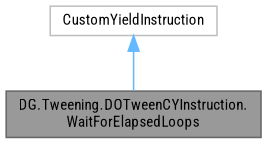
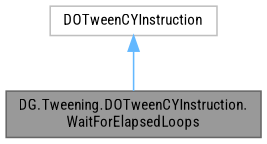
node "CustomYieldInstruction": label "CustomYieldInstruction" -> "DOTweenCYInstruction"
